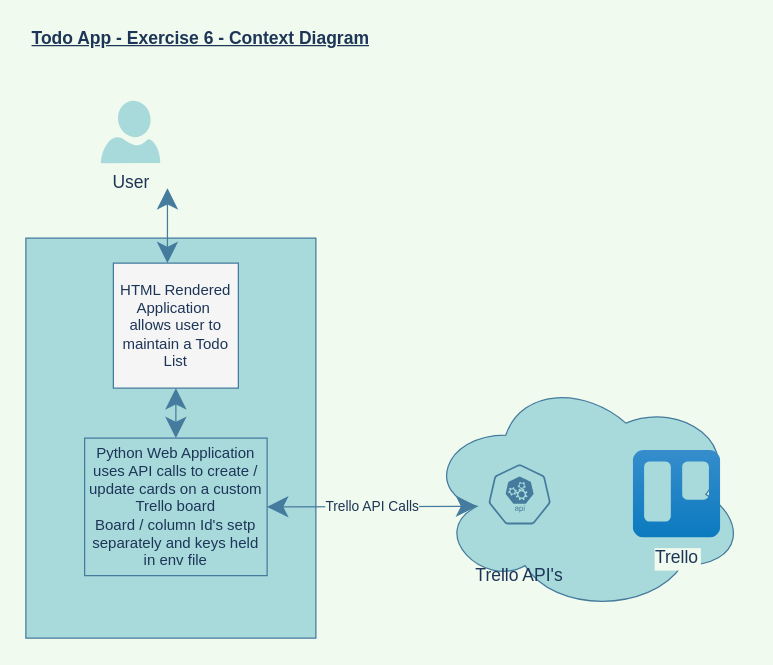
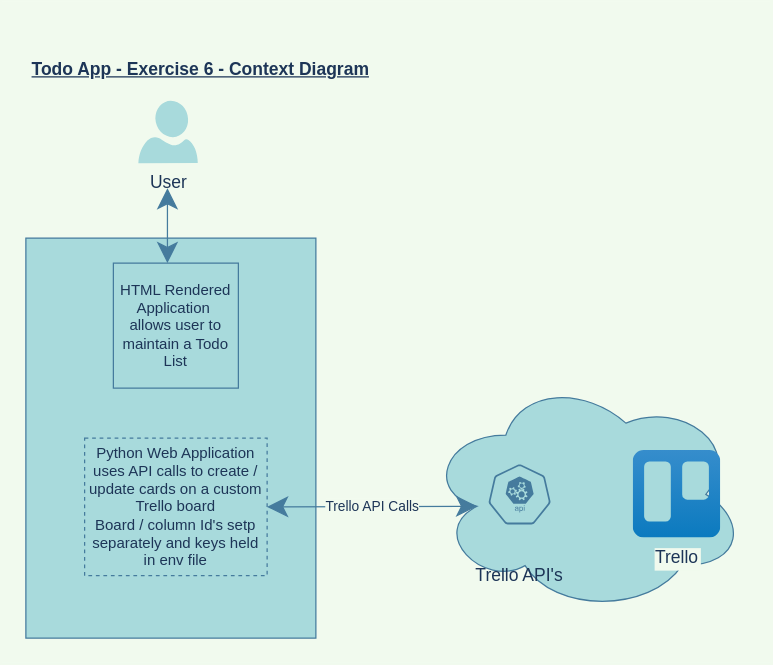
node "Todo App - Exercise 6 - Context Diagram": moved (201, 38) -> (201, 69)
node "User": moved (130, 132) -> (168, 132)
node "HTML Rendered Application allows user to maintain a Todo List": fillcolor #f5f5f5 -> #a8dadc
edge "HTML Rendered Application allows user to maintain a Todo List" -- "Python Web Application uses API calls to create / update cards on a custom Trello board Board / column Id's setp separately and keys held in env file": removed
node "Python Web Application uses API calls to create / update cards on a custom Trello board Board / column Id's setp separately and keys held in env file": style solid -> dashed
